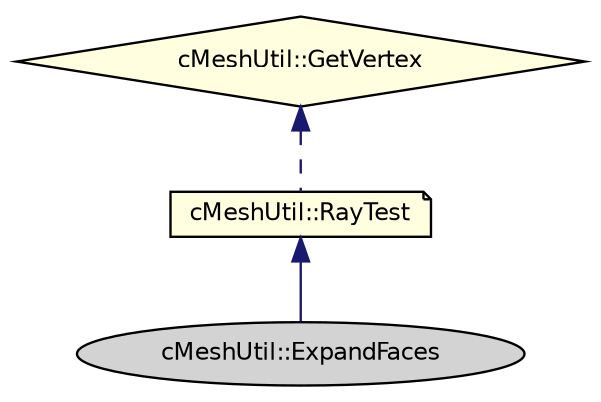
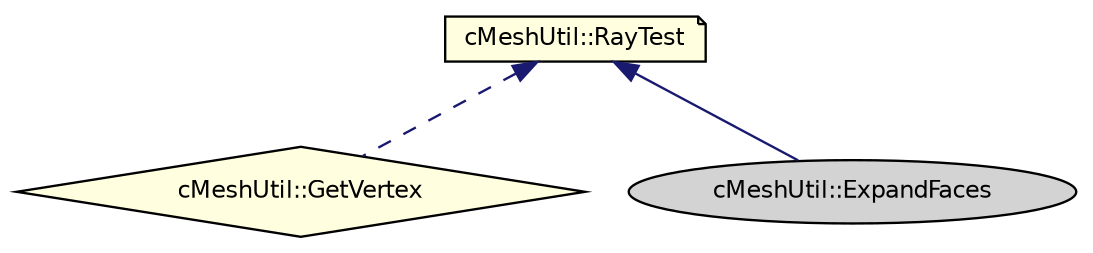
edge "cMeshUtil::RayTest" -> "cMeshUtil::GetVertex": reversed
